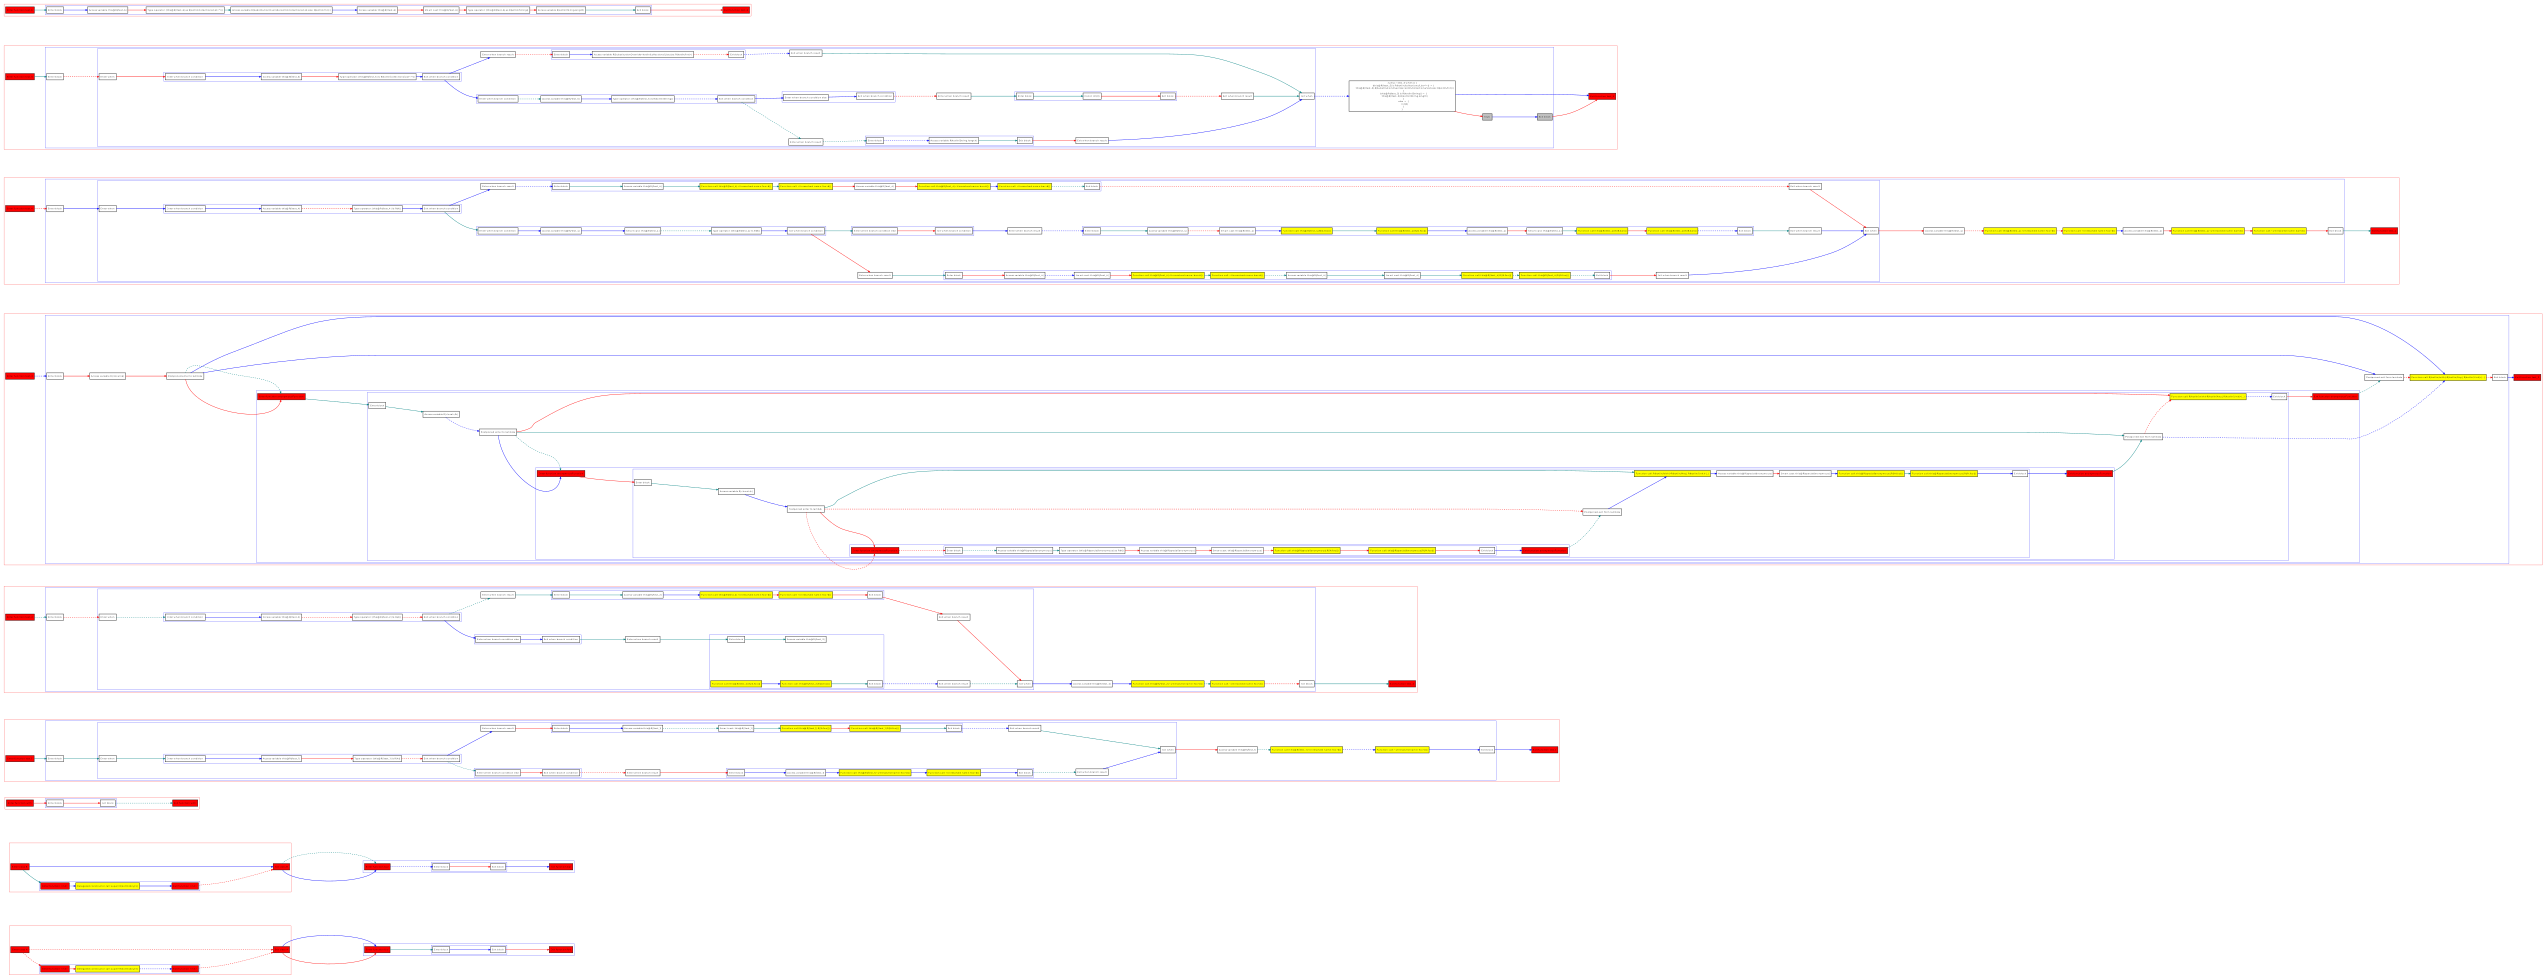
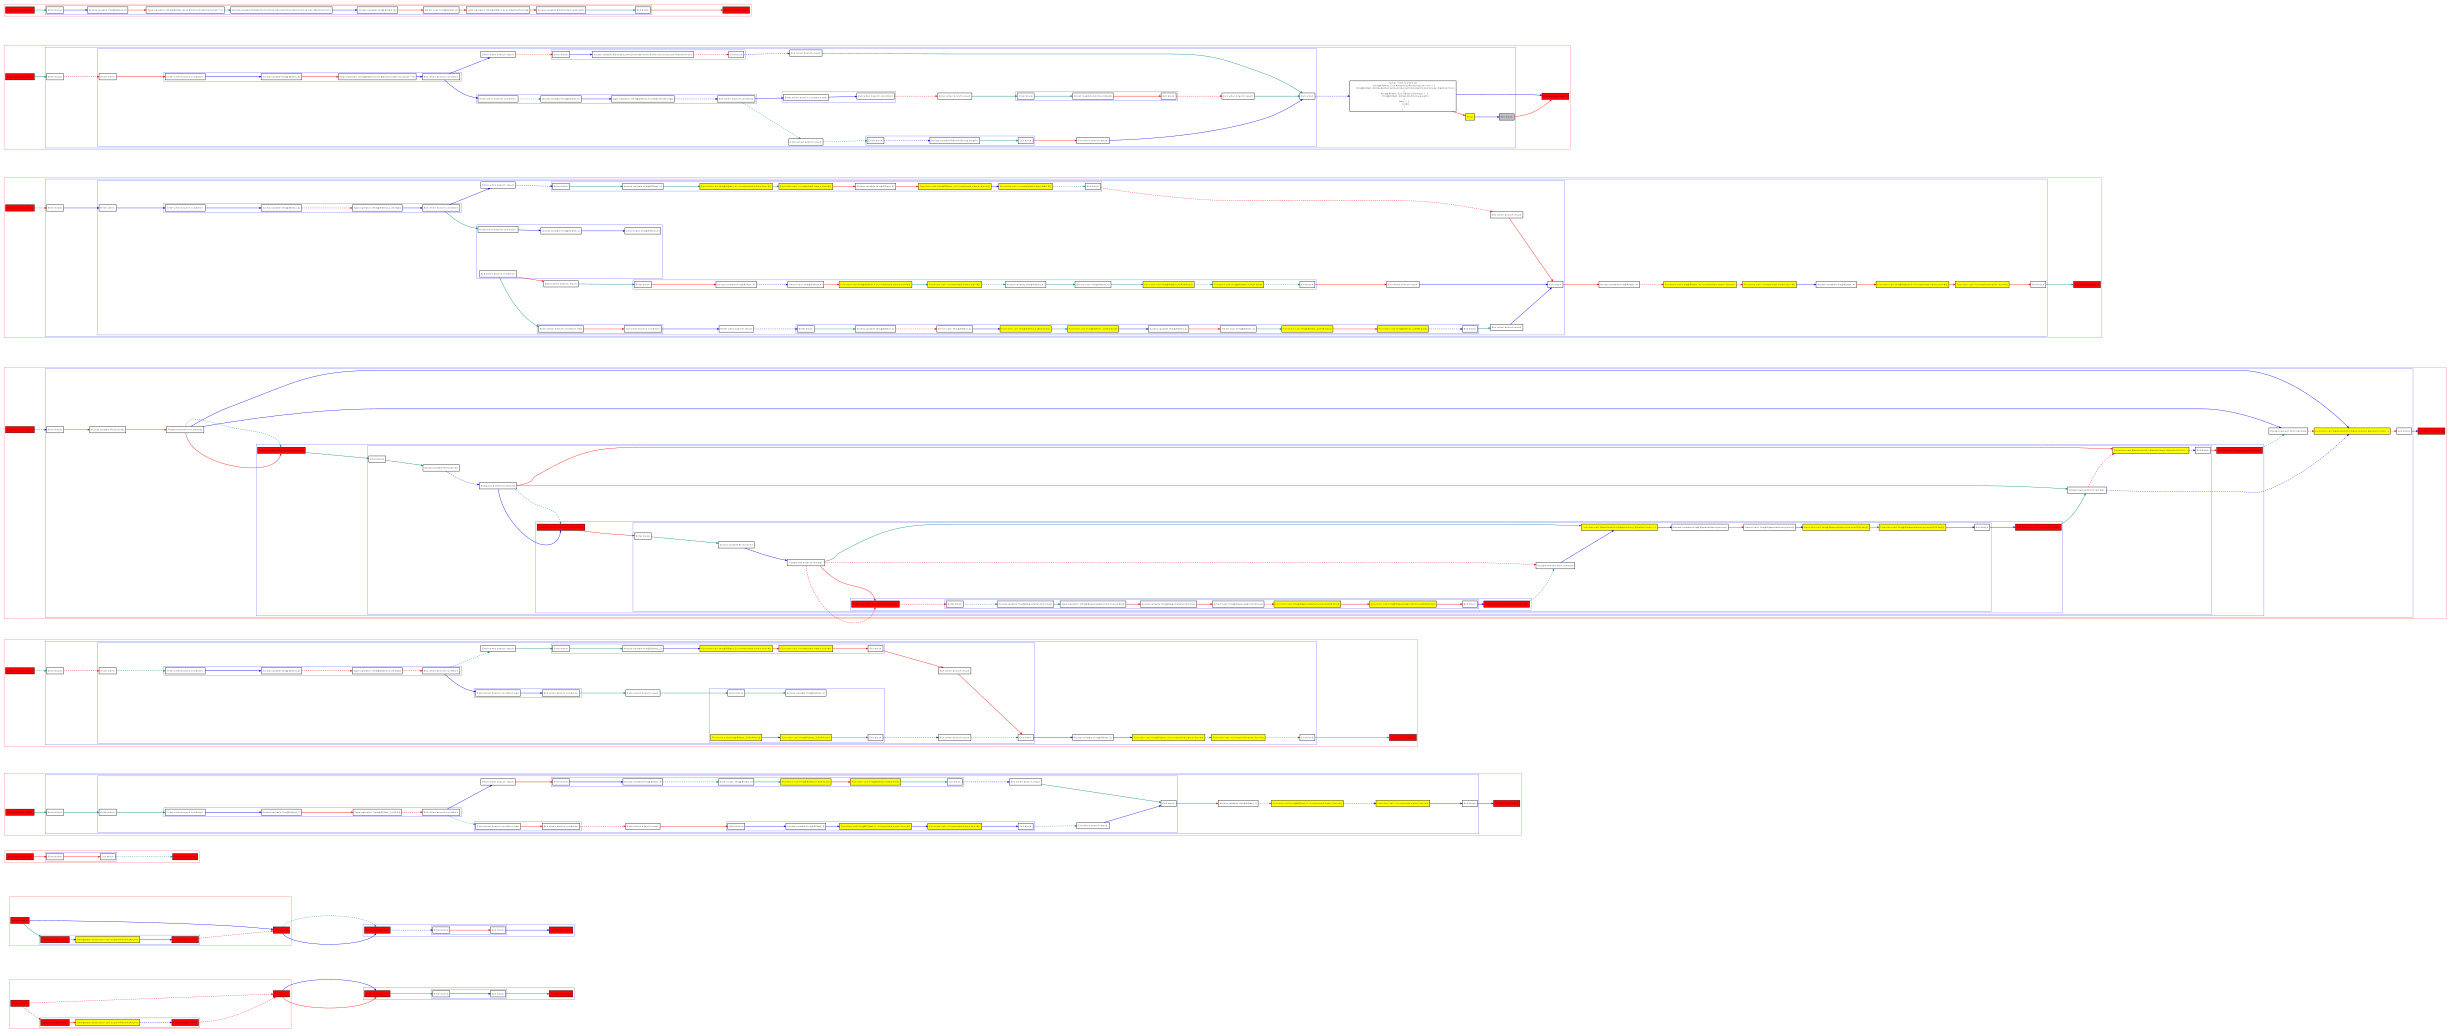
node "Const: Int(0)": label "Const: Int(0)" -> "Const: SubstitutionOverride(0)"
node "Stub": fillcolor gray -> yellow
node "Type operator: (this@R|/test_4| !is R|B|)": removed
